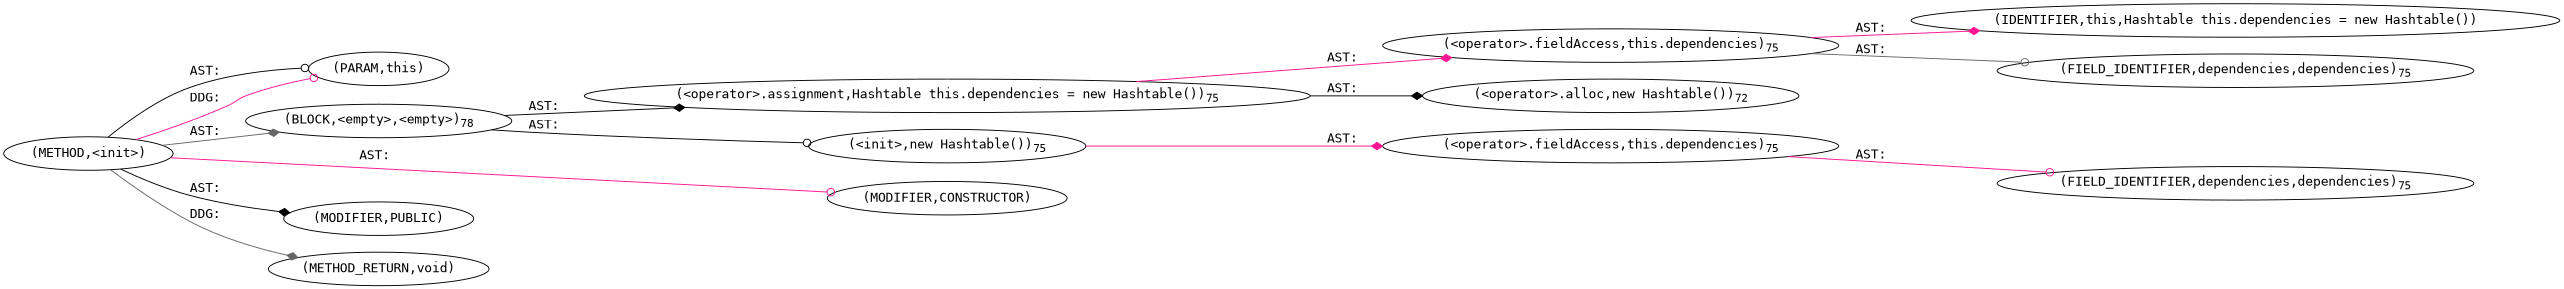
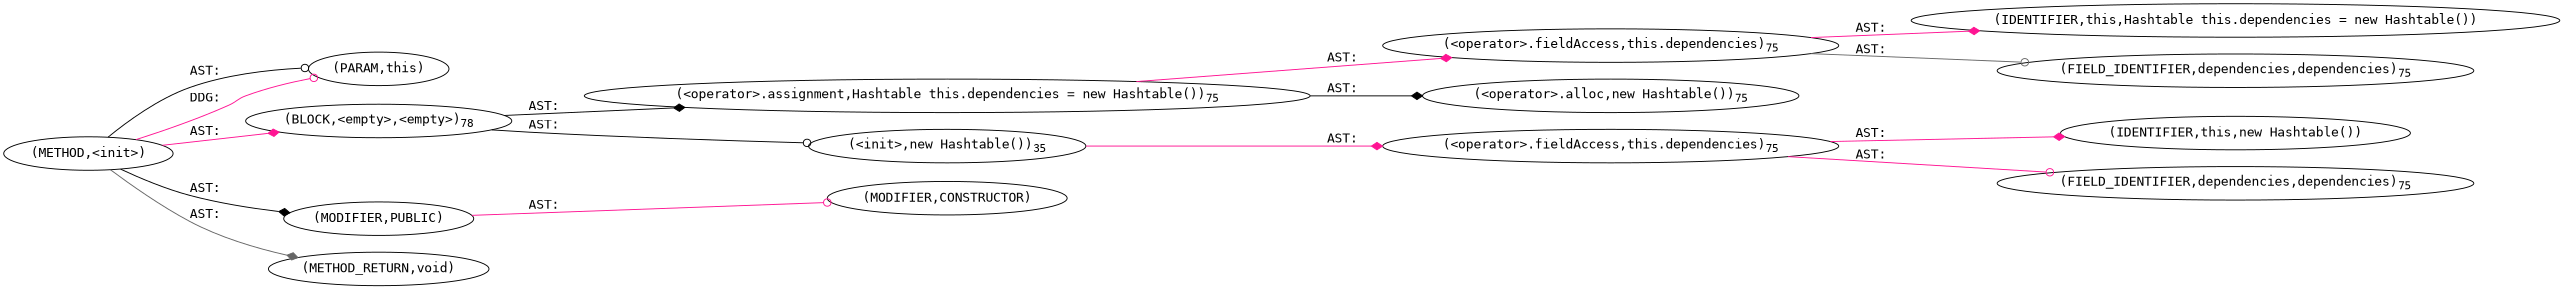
node "(<operator>.alloc,new Hashtable())": text "72" -> "75"
node "(IDENTIFIER,this,new Hashtable())": added
edge "(METHOD,<init>)" -> "(BLOCK,<empty>,<empty>)": color gray40 -> deeppink
node "(<init>,new Hashtable())": text "75" -> "35"
edge "(METHOD,<init>)" -> "(MODIFIER,CONSTRUCTOR)": now "(MODIFIER,PUBLIC)" -> "(MODIFIER,CONSTRUCTOR)"
edge "(METHOD,<init>)" -> "(METHOD_RETURN,void)": label "DDG: " -> "AST: "
